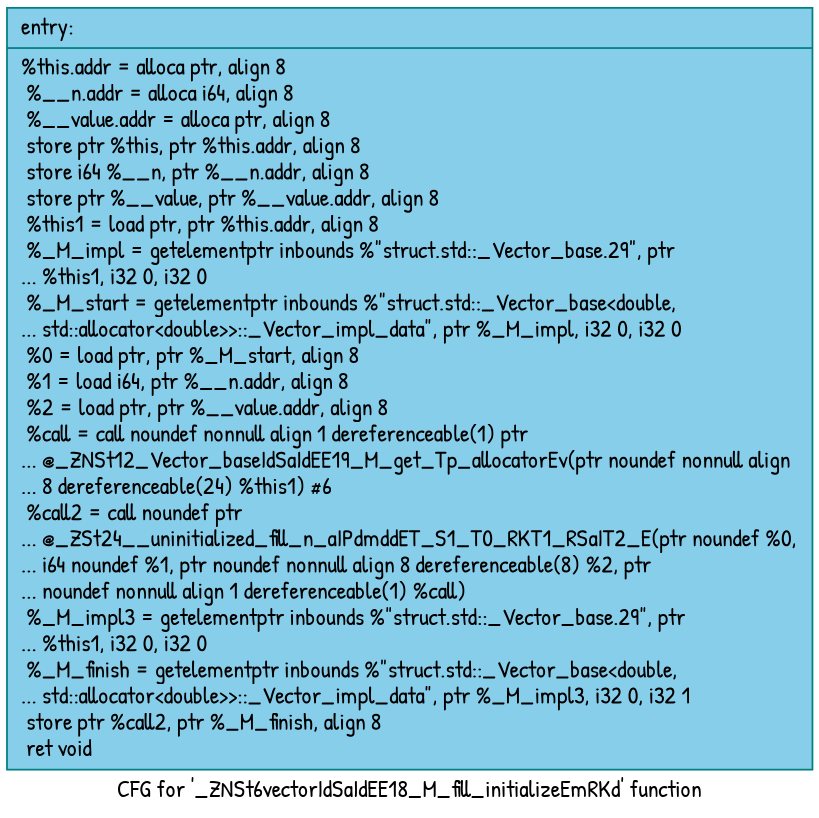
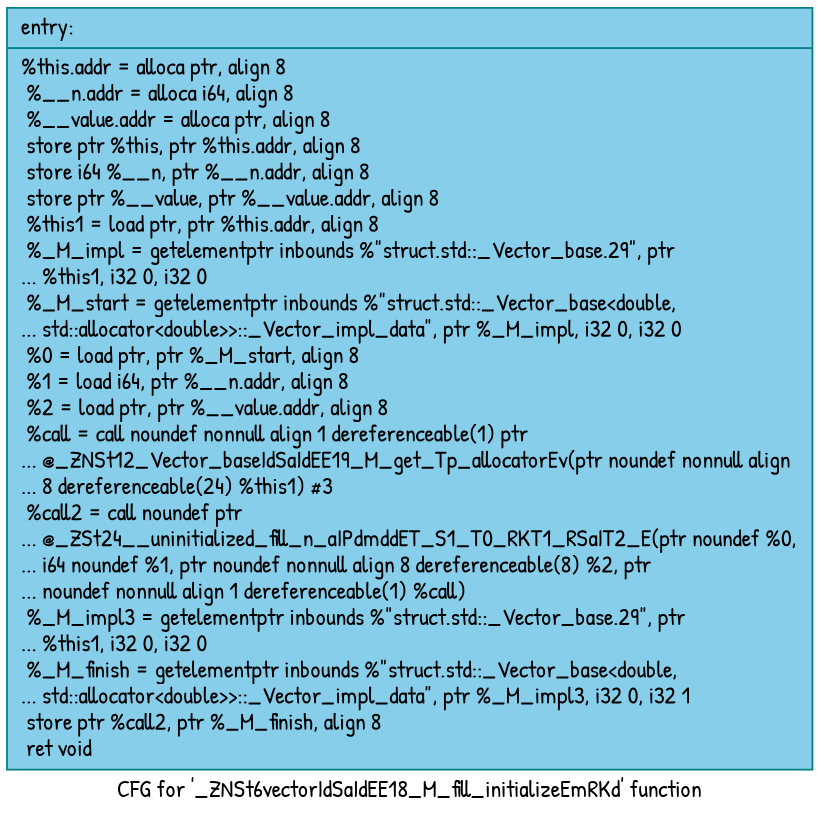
node "entry:": text "... 8 dereferenceable(24) %this1) #6" -> "... 8 dereferenceable(24) %this1) #3"
